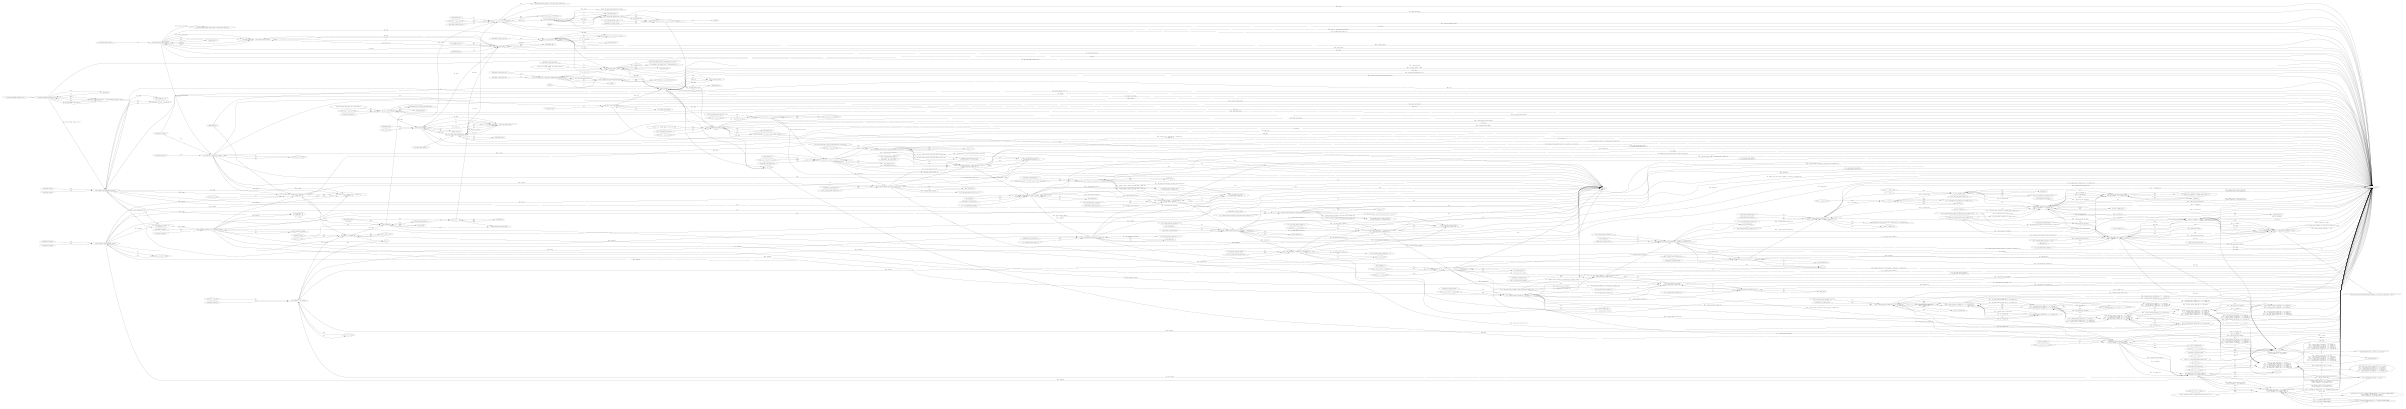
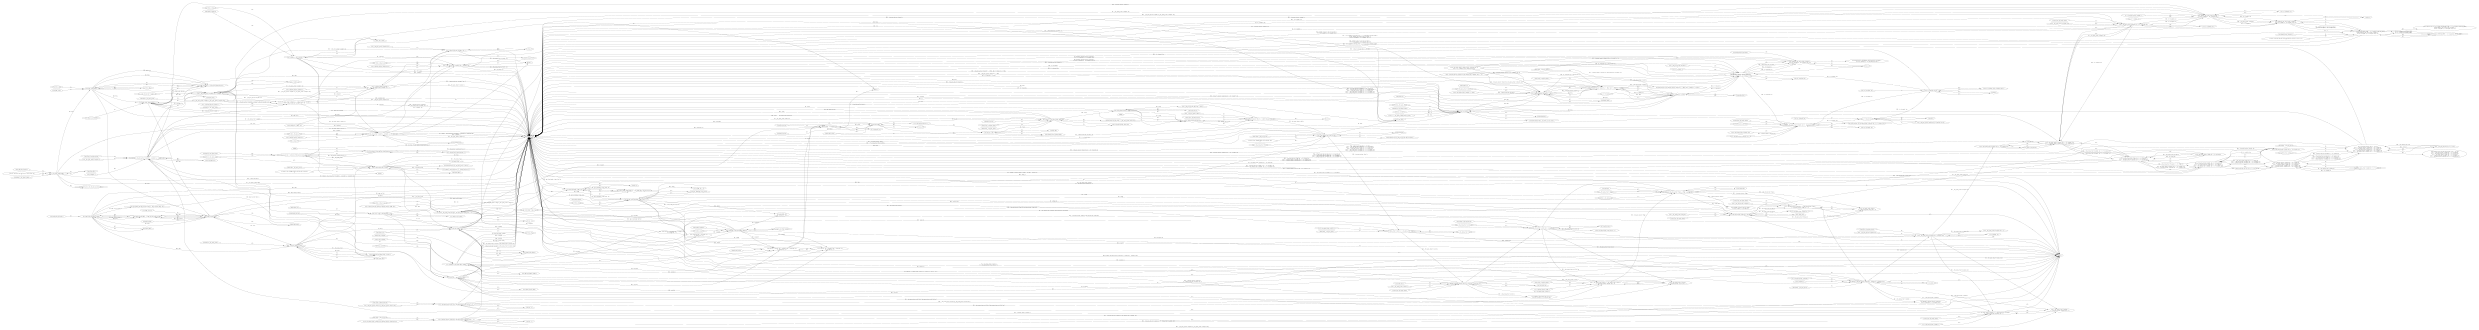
edge "(Call,get_from(msg)->tag_value.len==0)" -> "(MethodReturn,int)": reversed
node "(Call,svbranch = {NULL, 0})": added
